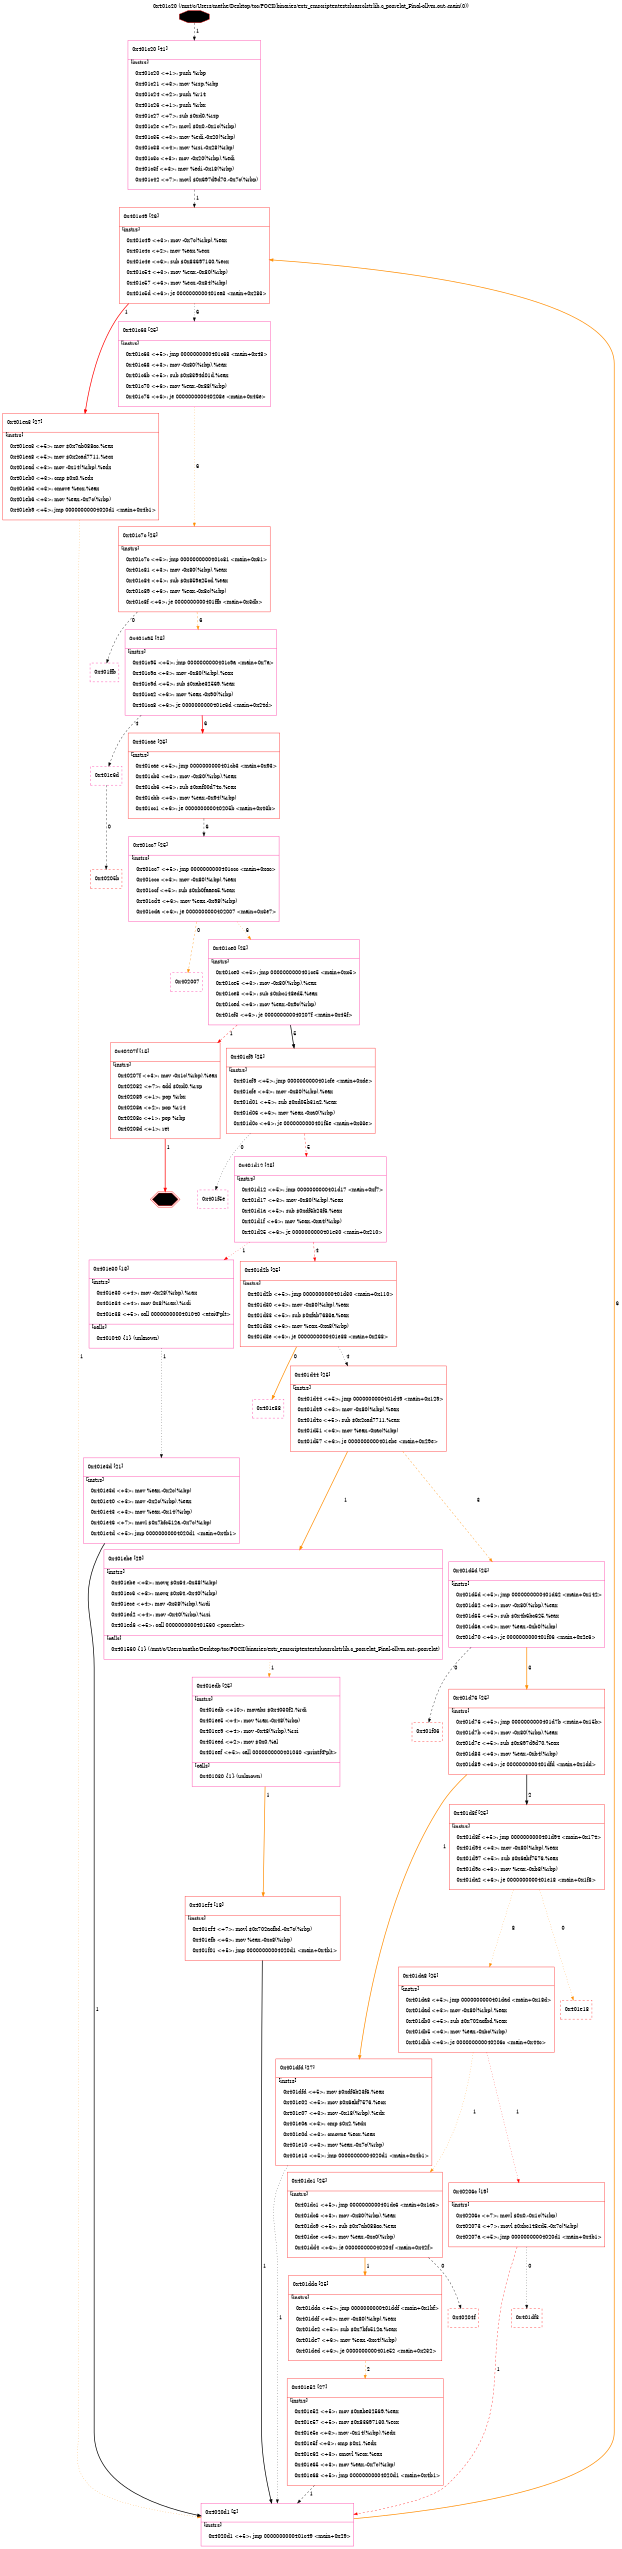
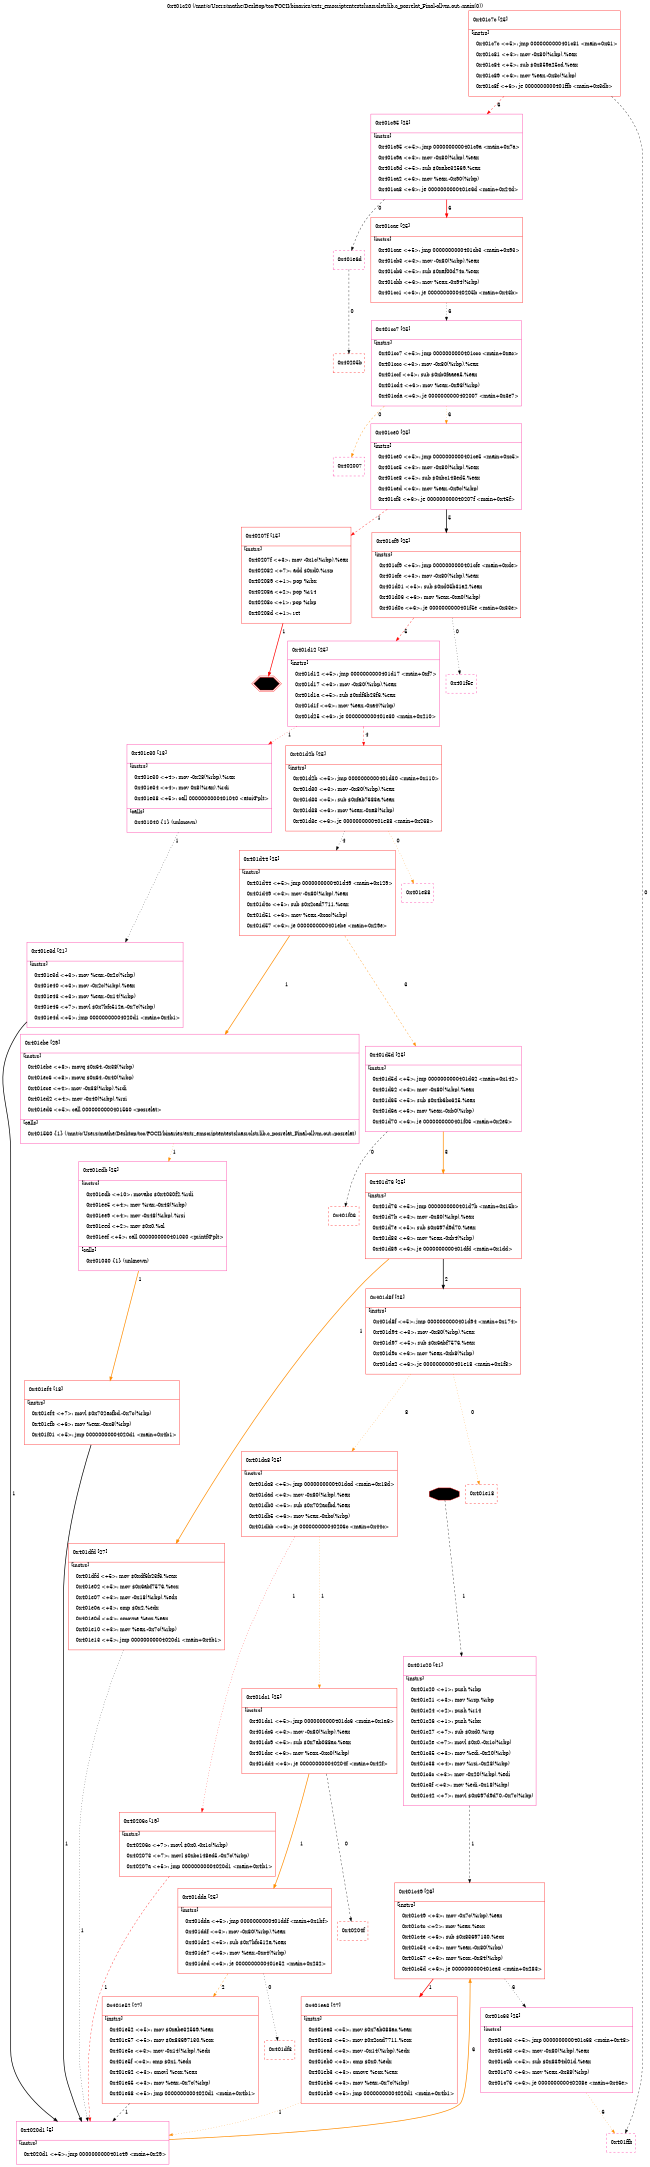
edge "0x401c63 [25]" -> "0x401c7c [25]": now "0x401c63 [25]" -> "0x401ffb"
edge "0x401c7c [25]" -> "0x401c95 [25]": color darkorange -> red
edge "0x401c95 [25]" -> "0x401e6d": label " 4" -> " 0"
edge "0x401cae [25]" -> "0x401cc7 [25]": style dashed -> dotted
edge "0x401d2b [25]" -> "0x401e88": style bold -> dotted
edge "0x40206c [19]" -> "0x401df3": now "0x401dda [25]" -> "0x401df3"
